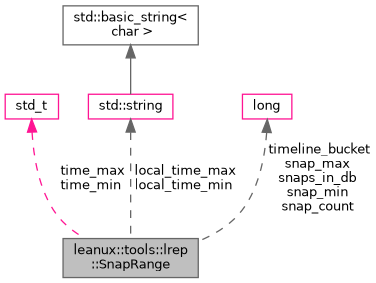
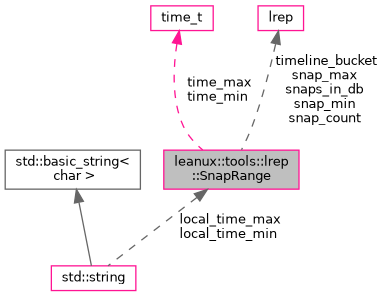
node "std_t": label "std_t" -> "time_t"
node "long": label "long" -> "lrep"
edge "leanux::tools::lrep ::SnapRange" -> "std::string": reversed
node "leanux::tools::lrep ::SnapRange": color gray40 -> deeppink
